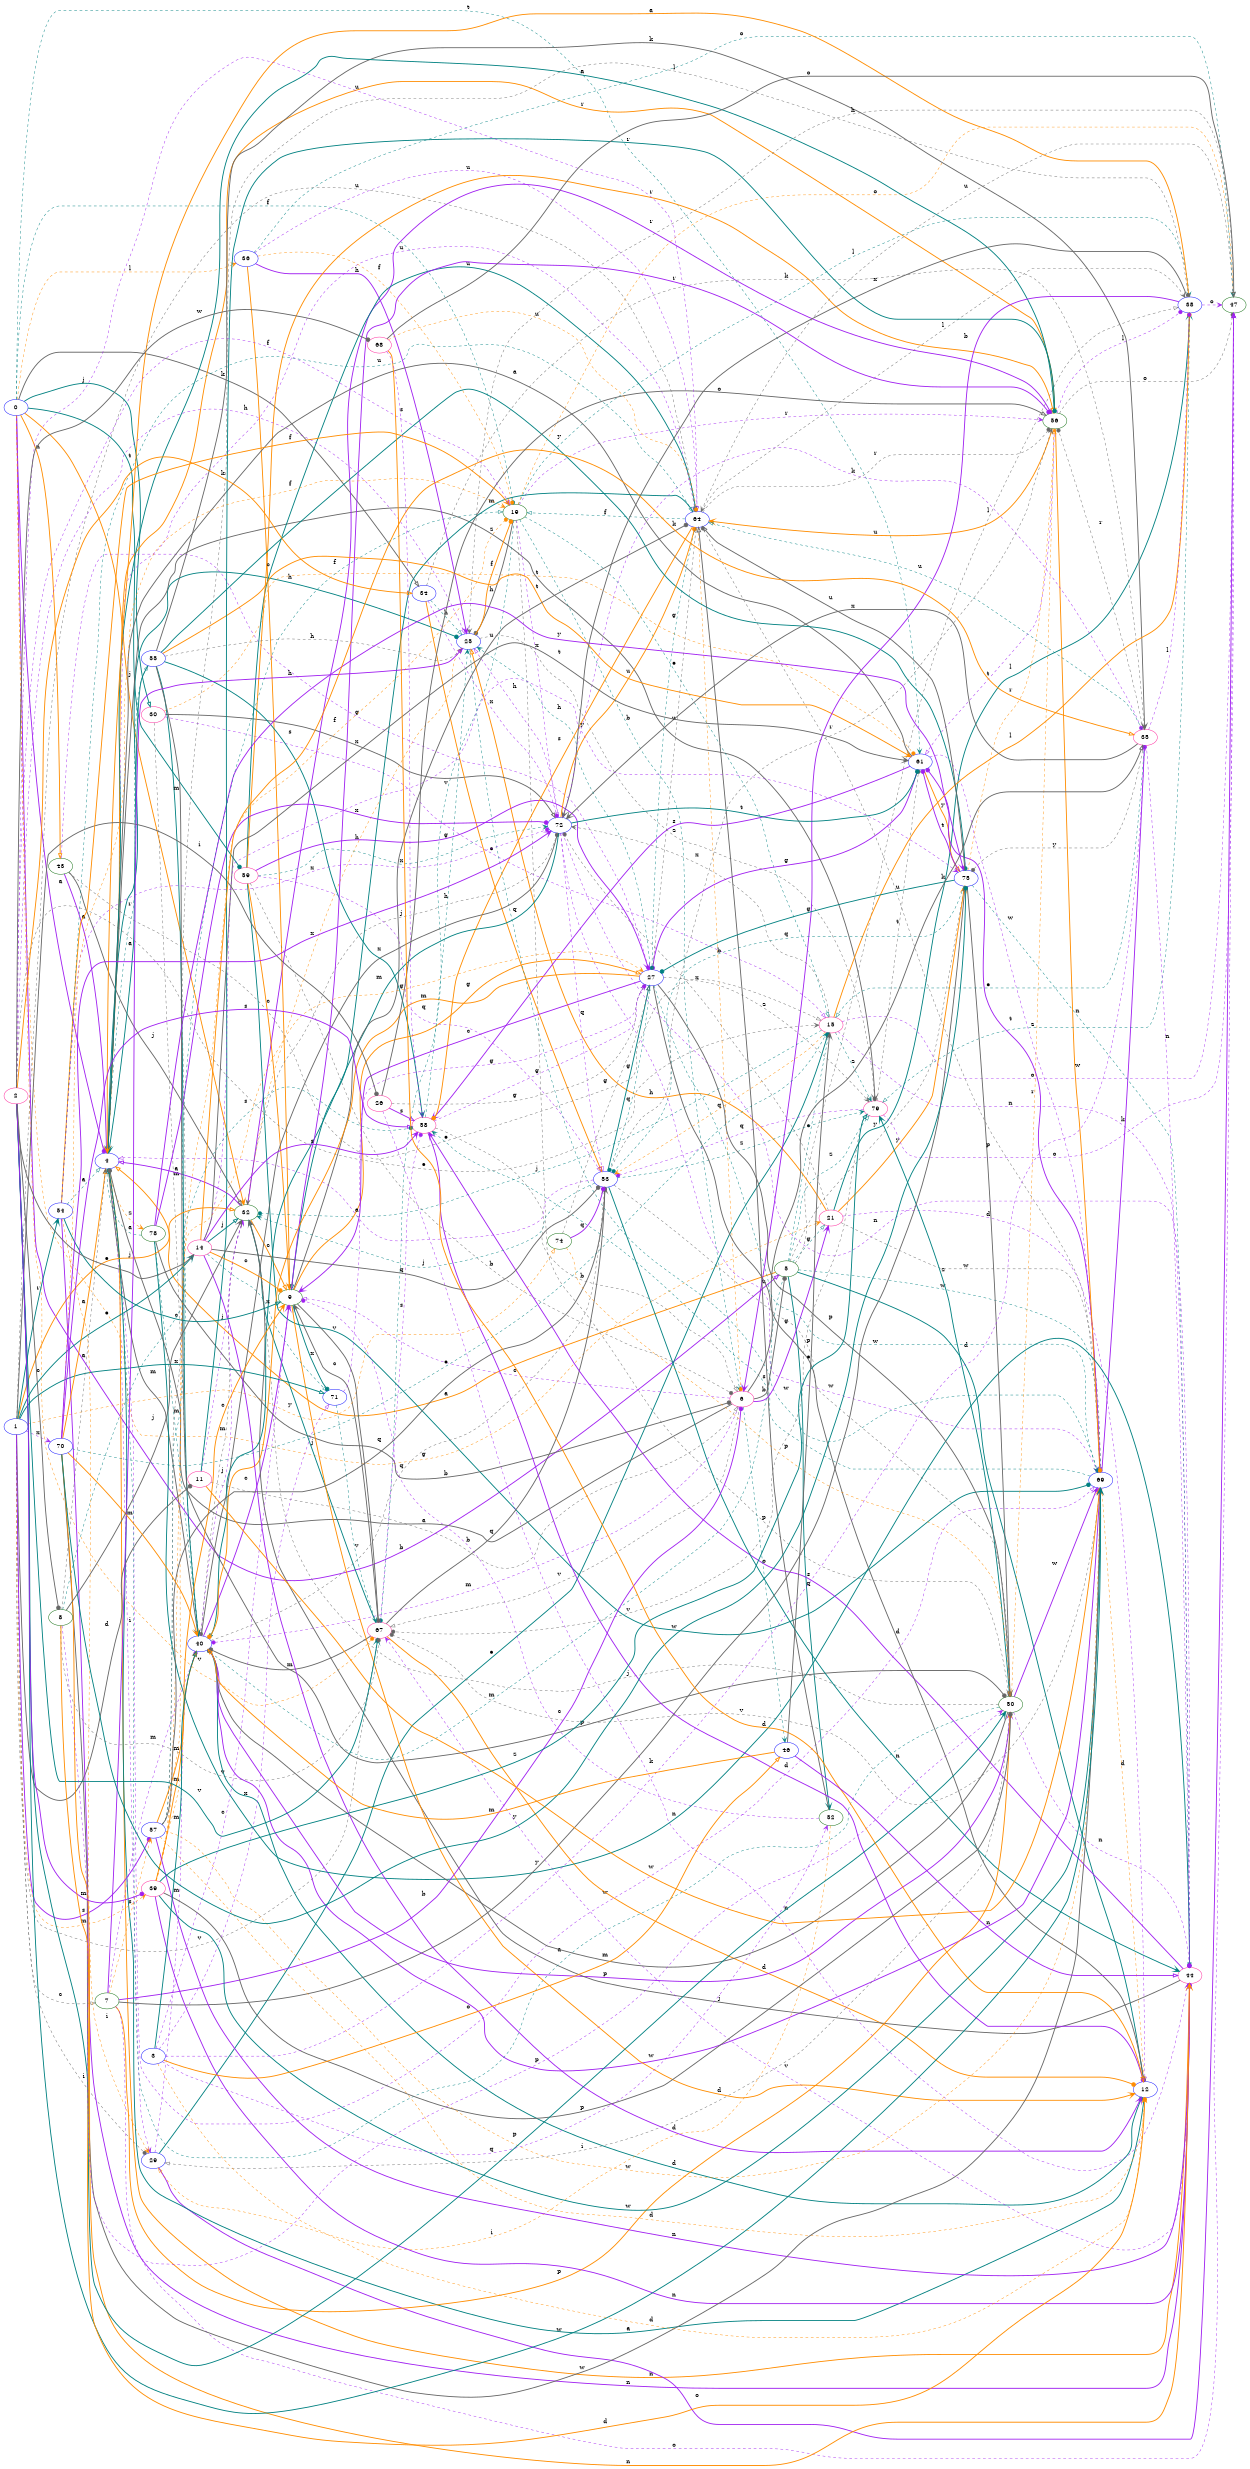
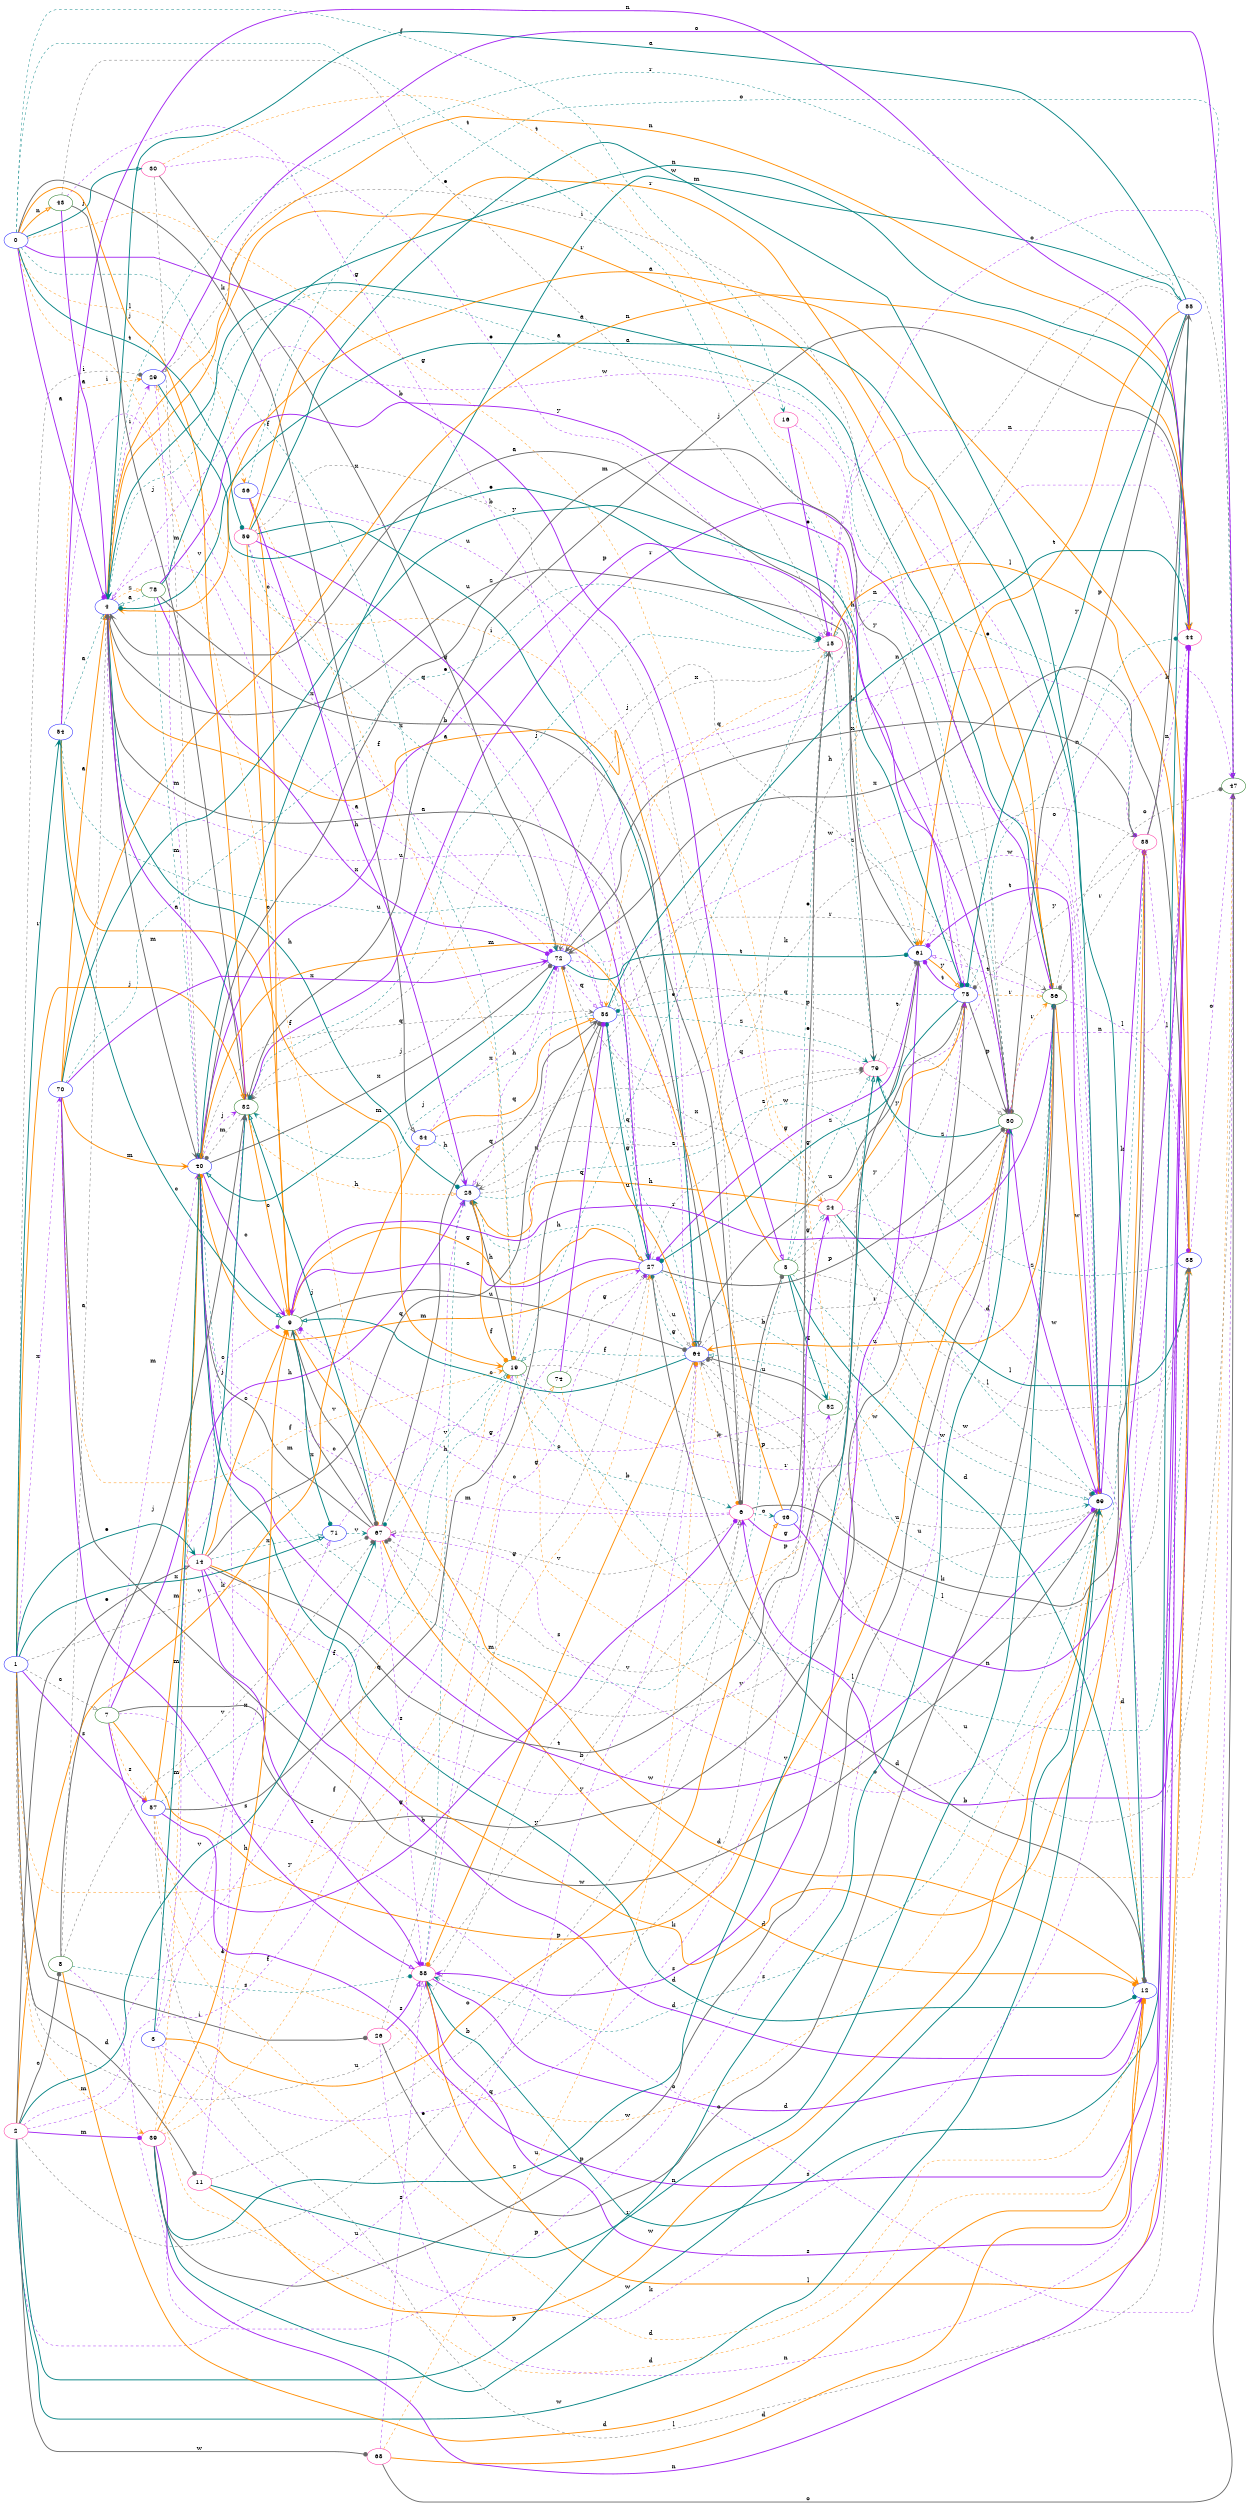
edge "55" -> "35": reversed
node "16": added
edge "64" -> "9": label "m" -> "c"
edge "4" -> "78": arrowhead vee -> onormal
node "21": label "21" -> "24"
edge "58" -> "38": added, label "l"
